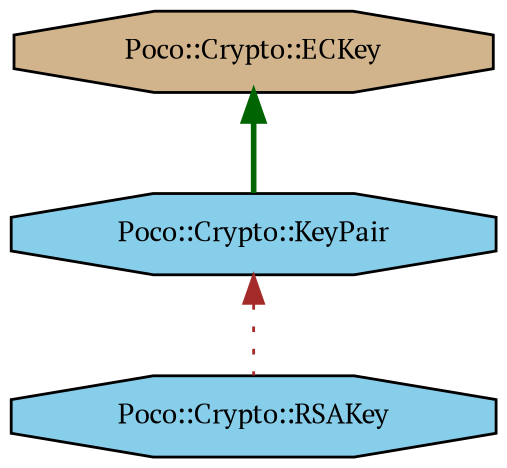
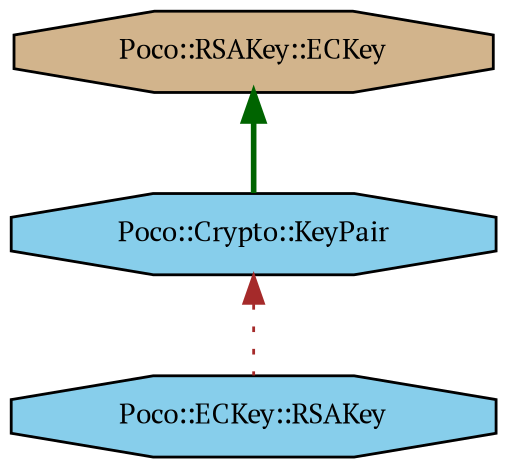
node "Poco::Crypto::ECKey": label "Poco::Crypto::ECKey" -> "Poco::RSAKey::ECKey"
node "Poco::Crypto::RSAKey": label "Poco::Crypto::RSAKey" -> "Poco::ECKey::RSAKey"
